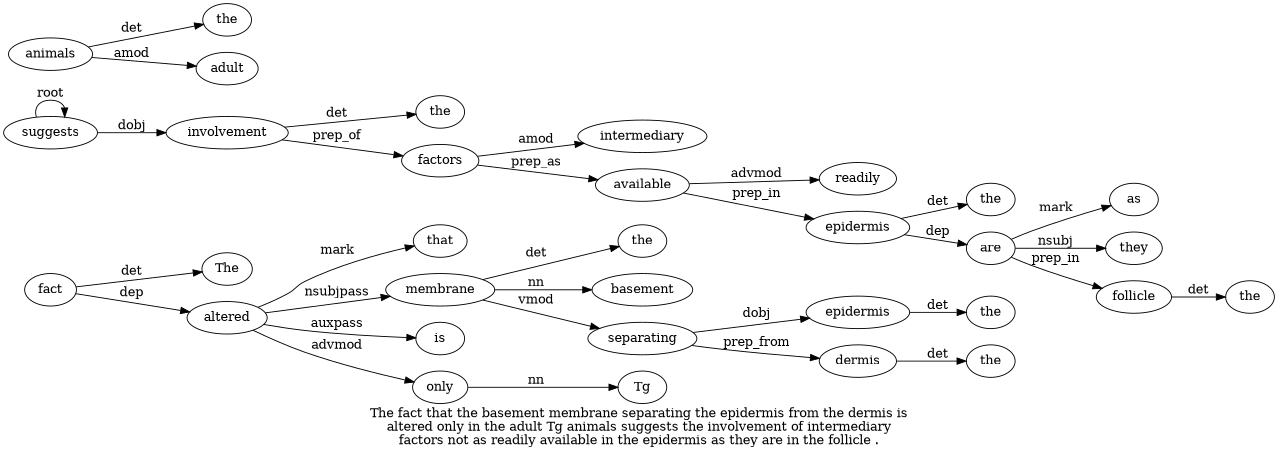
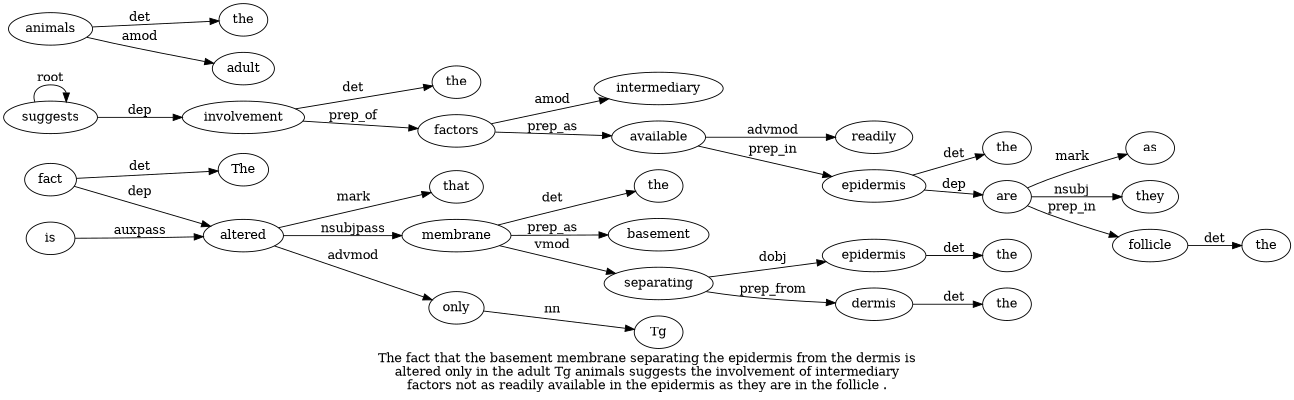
edge "suggests" -> "involvement": label "dobj" -> "dep"
edge "membrane" -> "basement": label "nn" -> "prep_as"
edge "altered" -> "is": reversed
